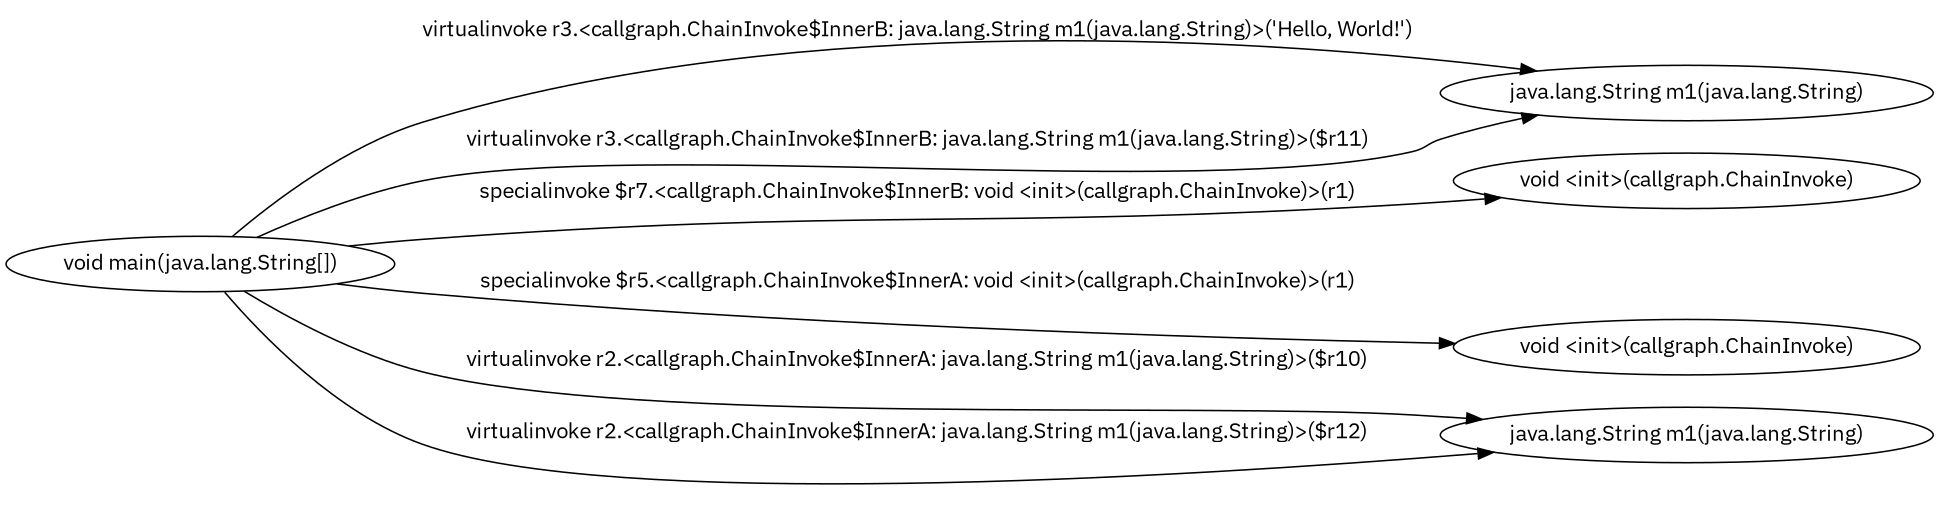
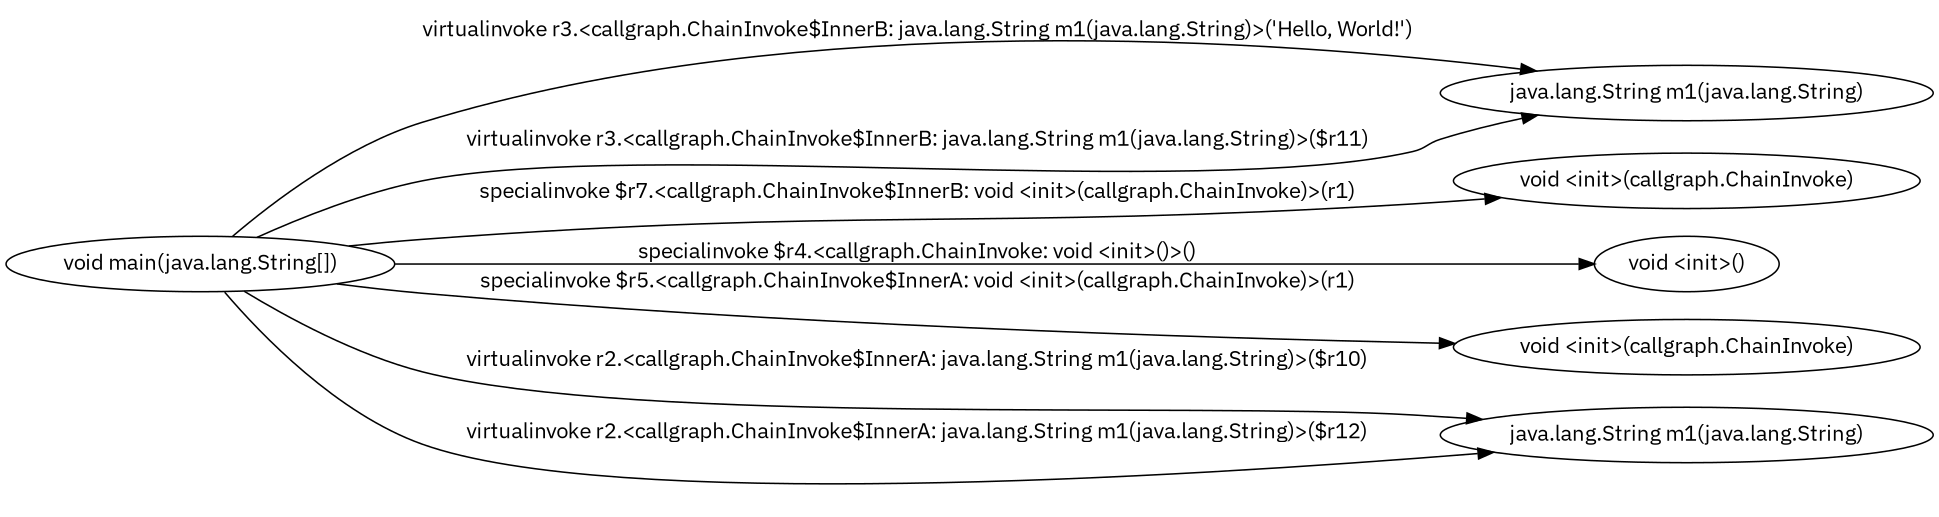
node "void <init>()": added
